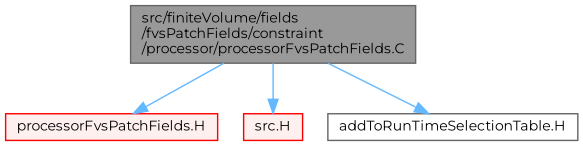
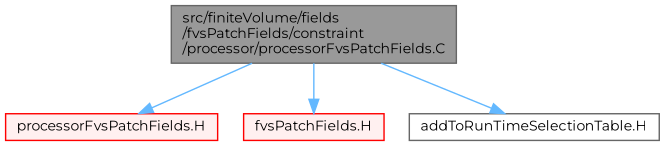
node "src.H": label "src.H" -> "fvsPatchFields.H"
